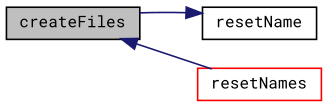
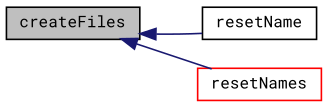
edge "createFiles" -> "resetName": reversed
